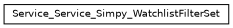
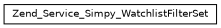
node "Service_Service_Simpy_WatchlistFilterSet": label "Service_Service_Simpy_WatchlistFilterSet" -> "Zend_Service_Simpy_WatchlistFilterSet"
